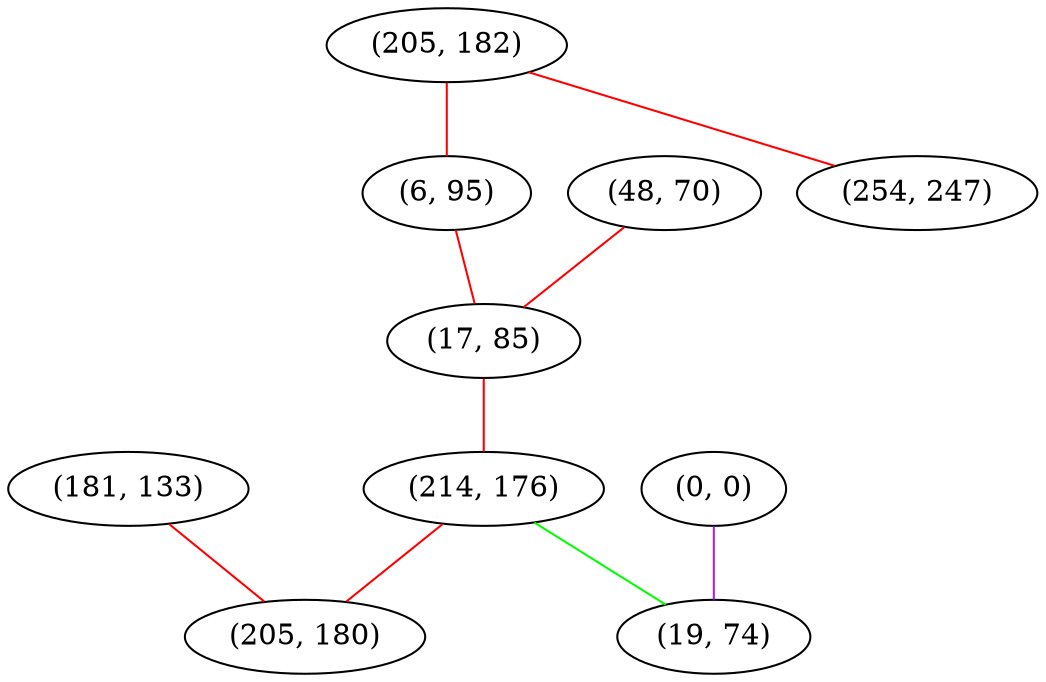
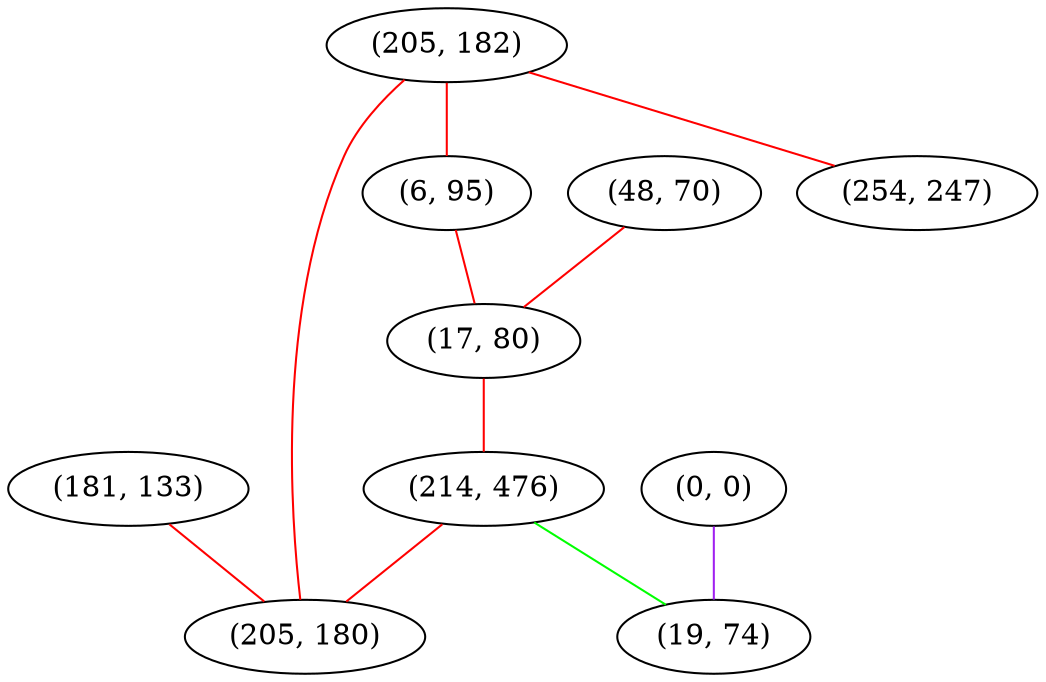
edge "(205, 182)" -- "(205, 180)": added
node "(17, 85)": label "(17, 85)" -> "(17, 80)"
node "(214, 176)": label "(214, 176)" -> "(214, 476)"
